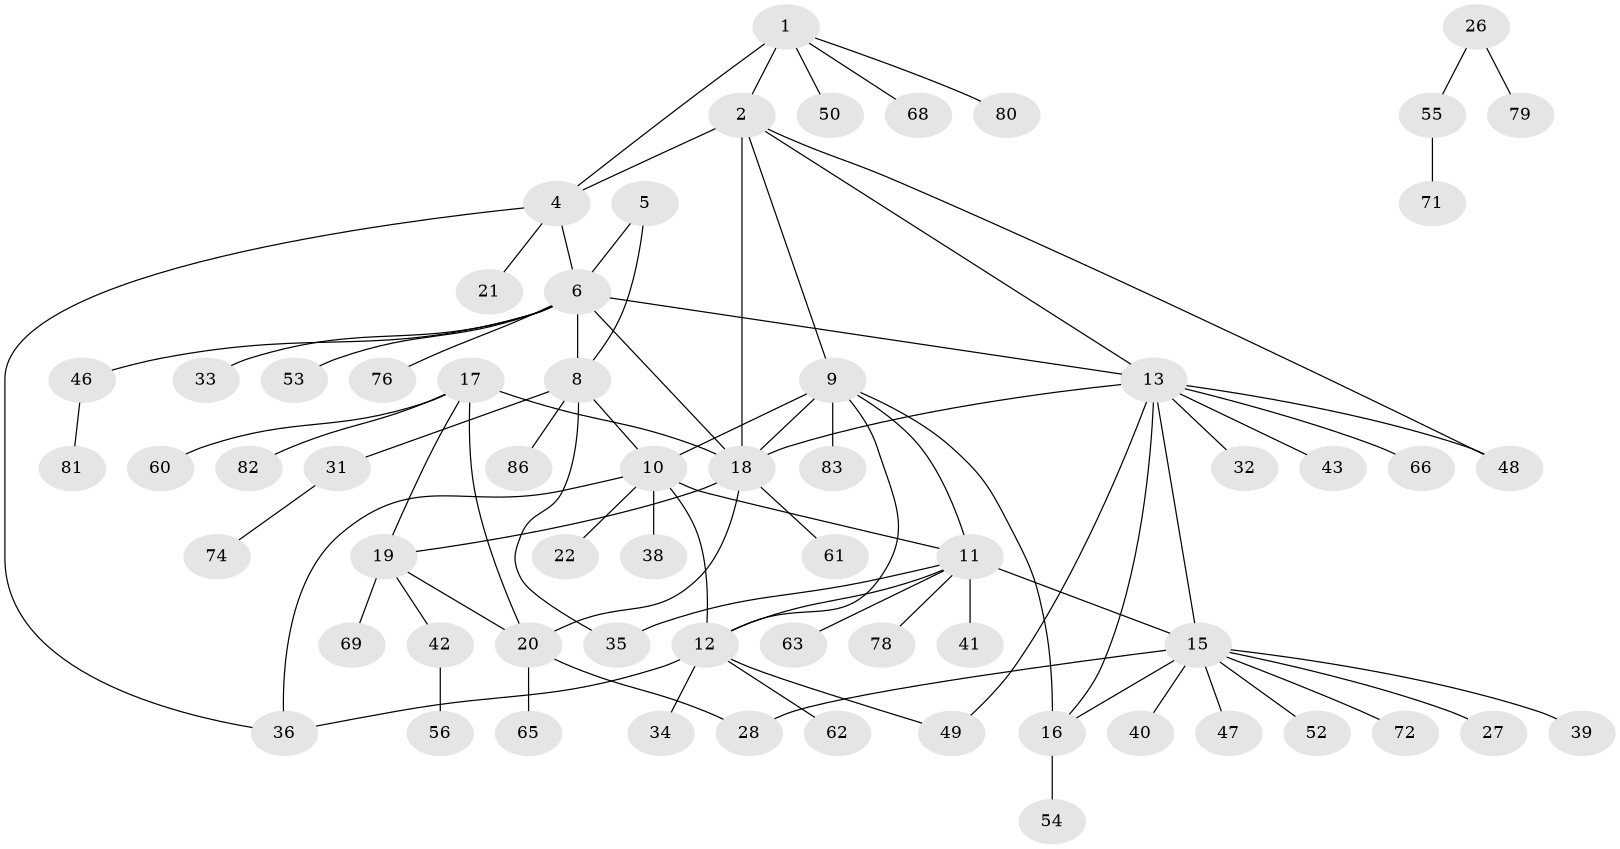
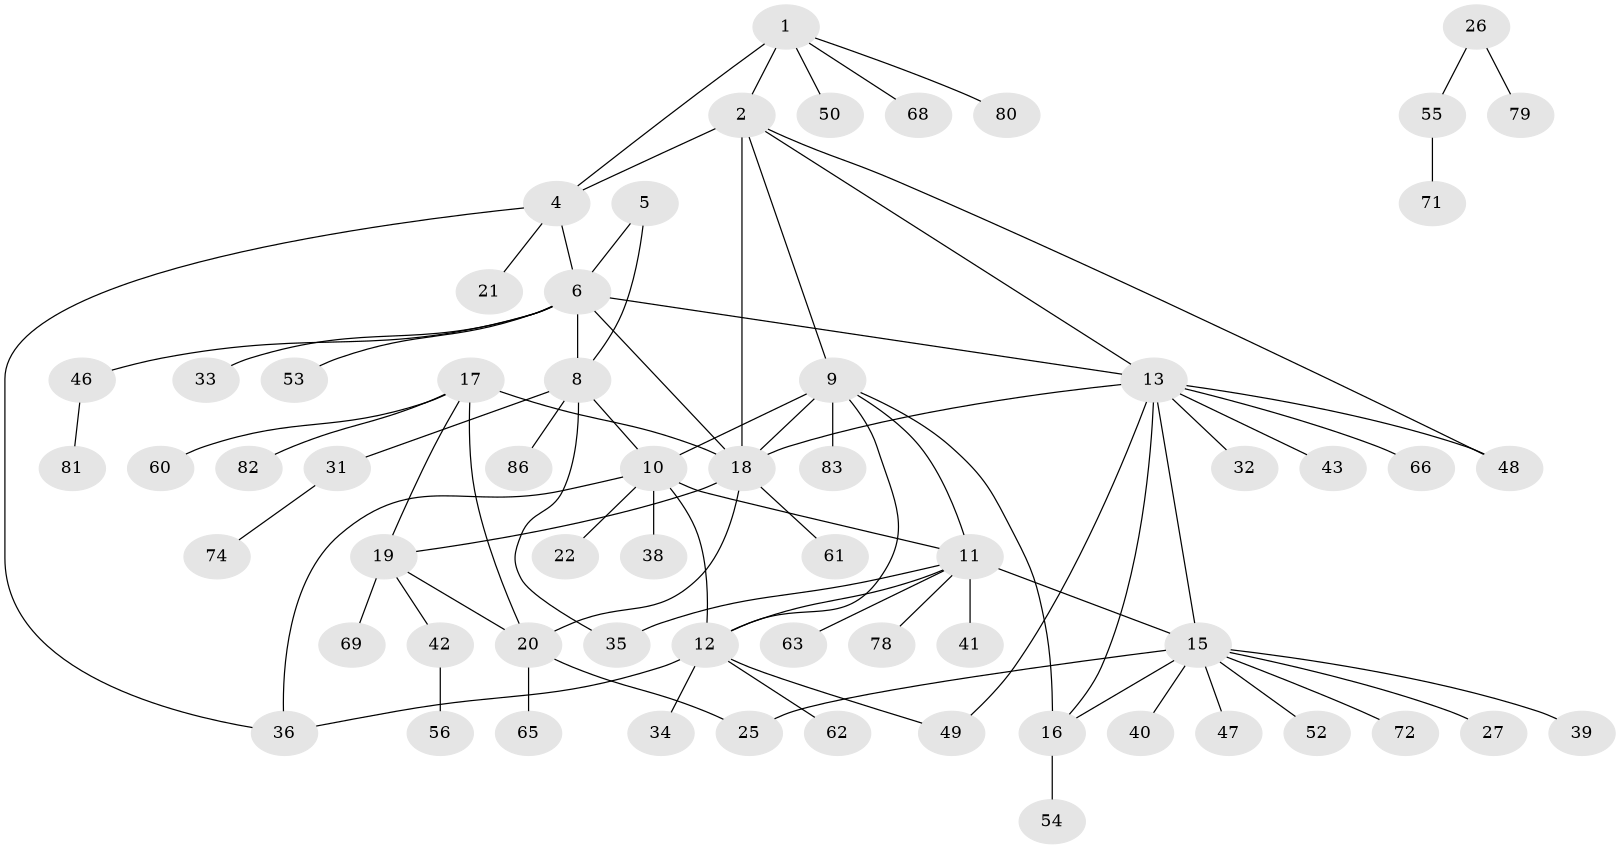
node "76": removed
node "28": label "28" -> "25"
